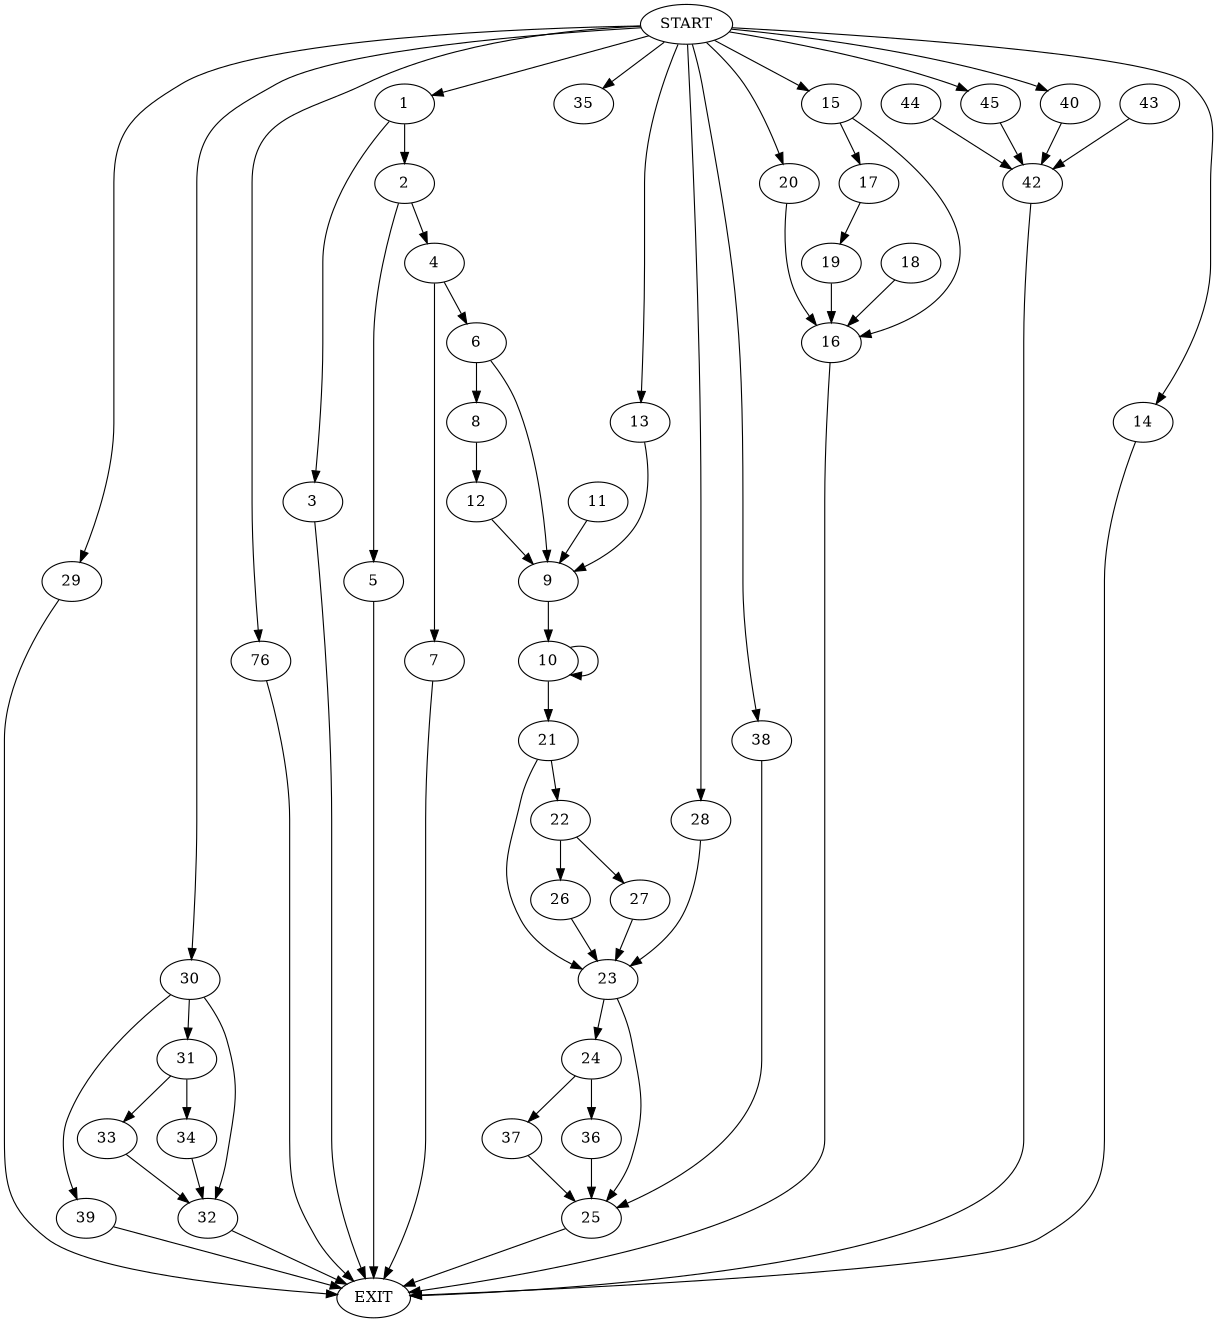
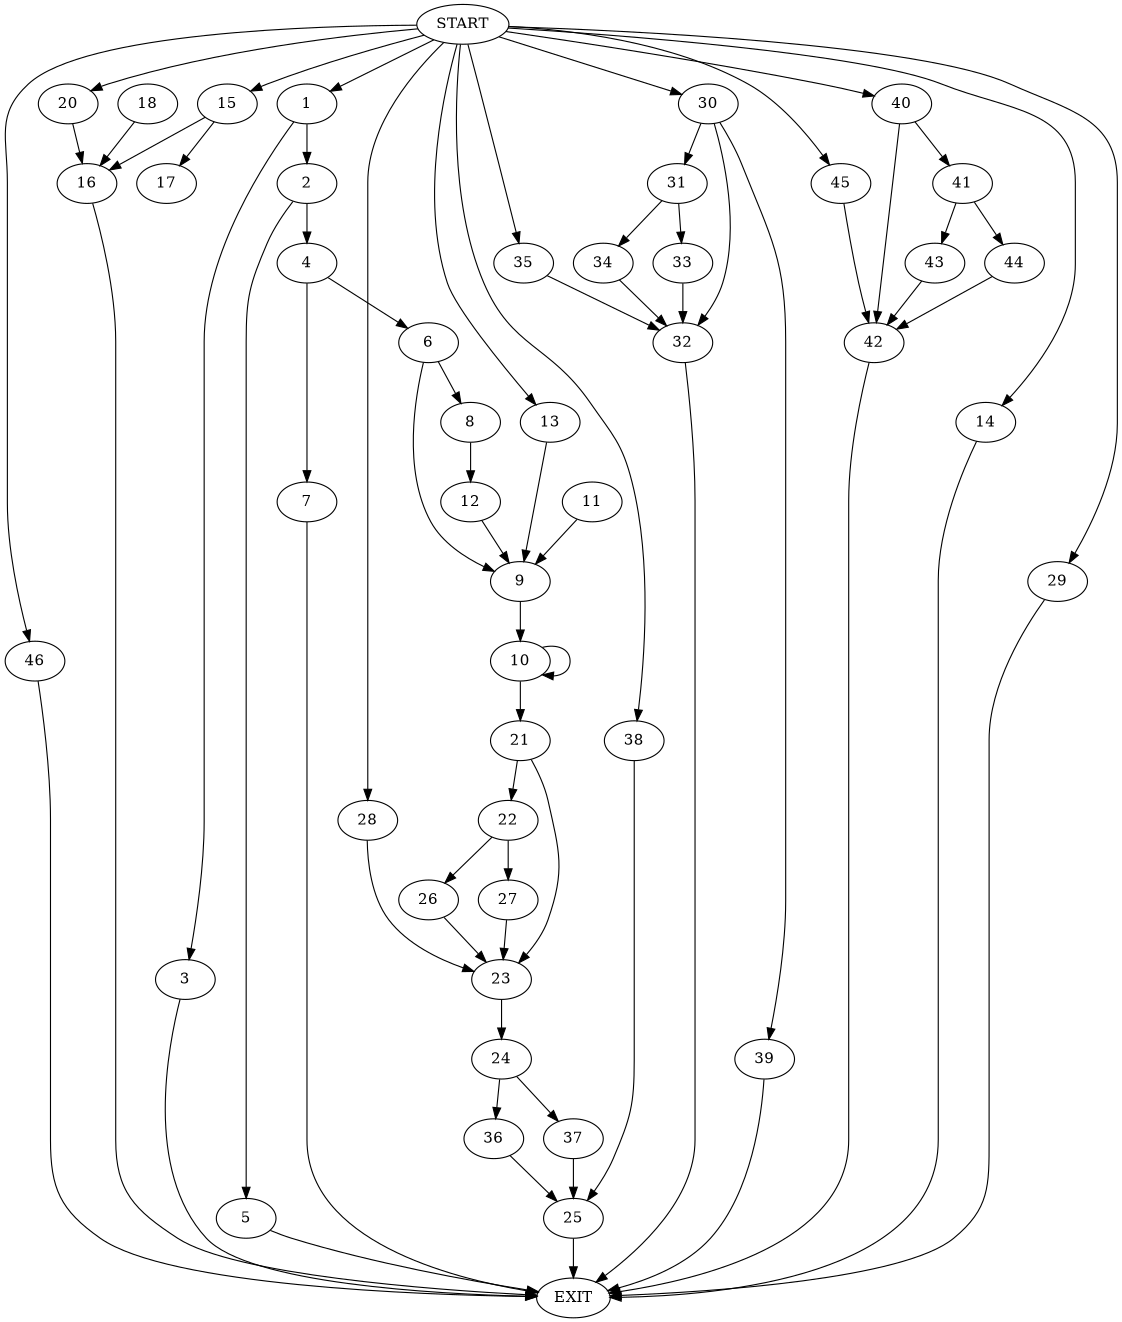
node "41": added
node "19": removed
edge "35" -> "32": added
node "76": label "76" -> "46"
edge "23" -> "25": removed
